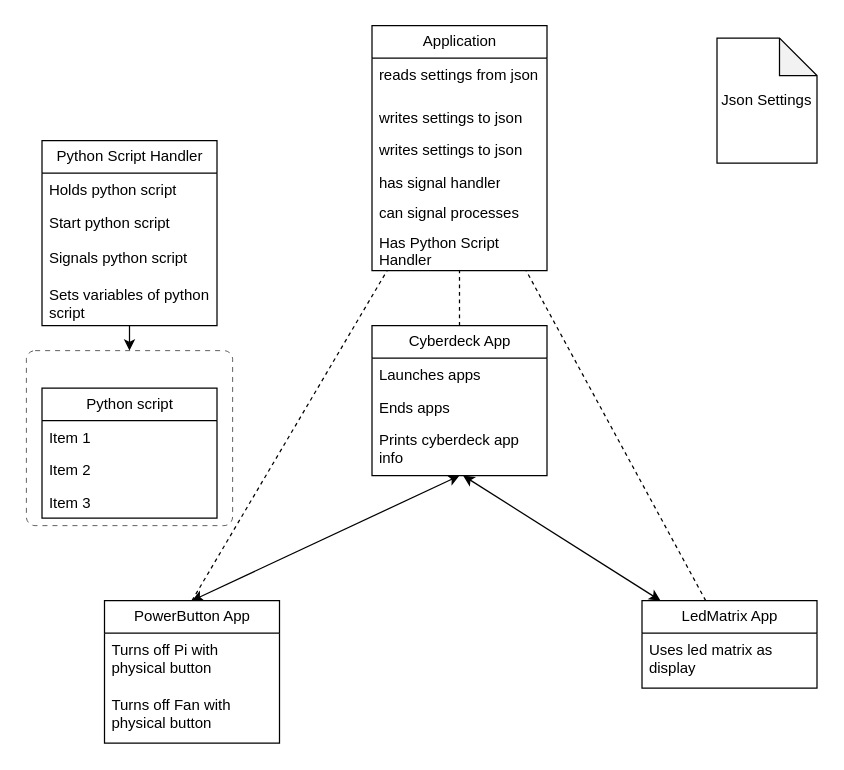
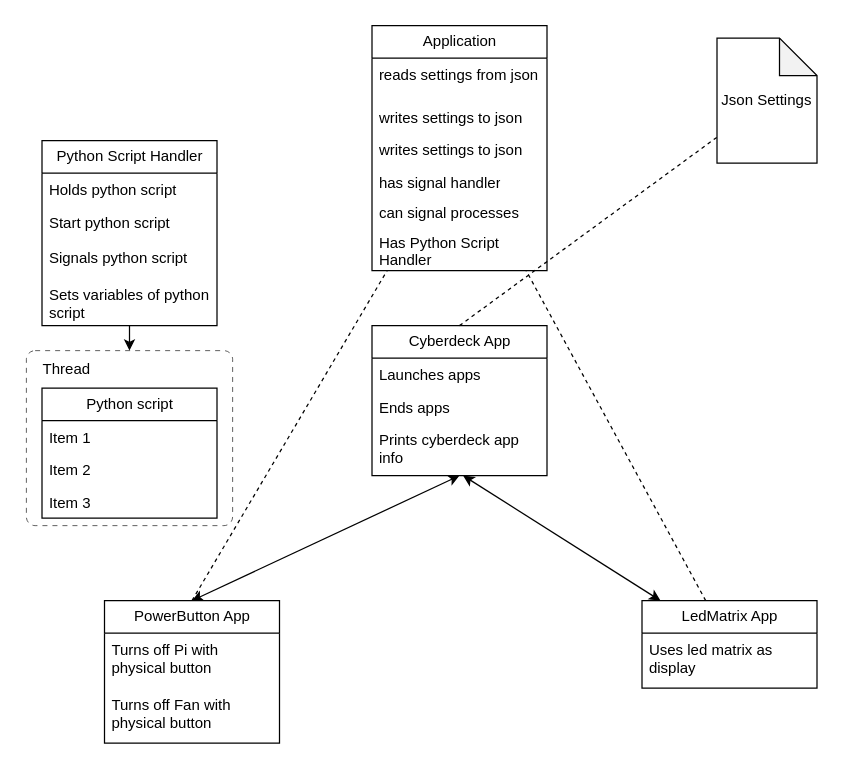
edge "Application" -- "Cyberdeck App": now "Json Settings" -- "Cyberdeck App"
node "Thread": added
